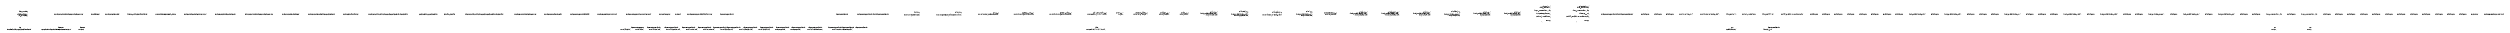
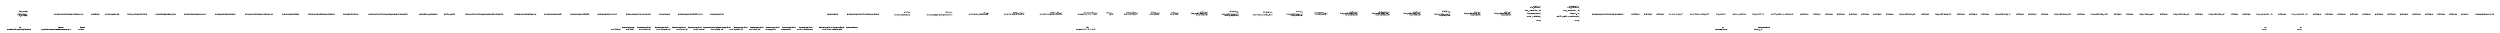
node "Entry Unk.Format": removed
node "String.RatPack(value.ToString())": label "String.RatPack(value.ToString())" -> "String.IsNullOrEmpty(value.ToString())"
